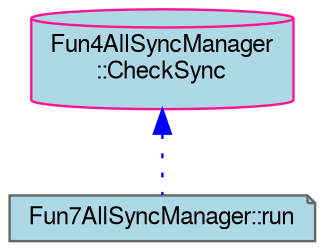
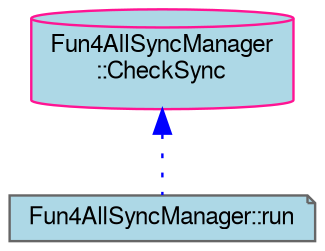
node "Fun7AllSyncManager::run": label "Fun7AllSyncManager::run" -> "Fun4AllSyncManager::run"
